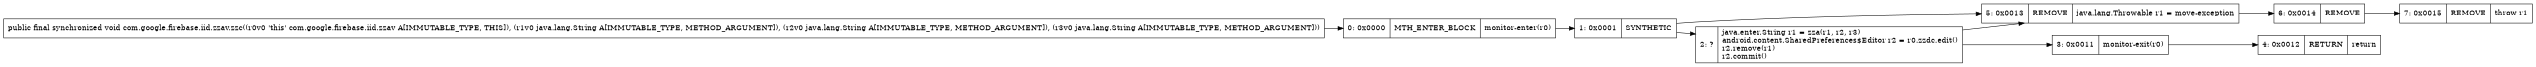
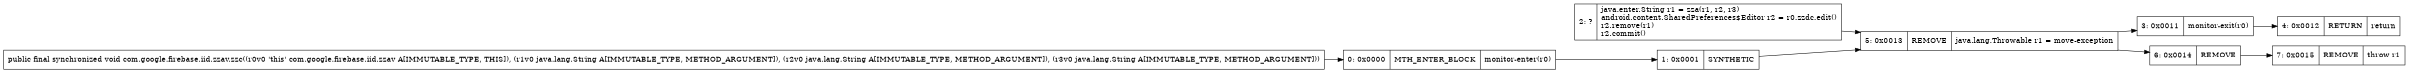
edge "1: 0x0001" -> "2: ?": removed
edge "2: ?" -> "3: 0x0011": now "5: 0x0013" -> "3: 0x0011"
